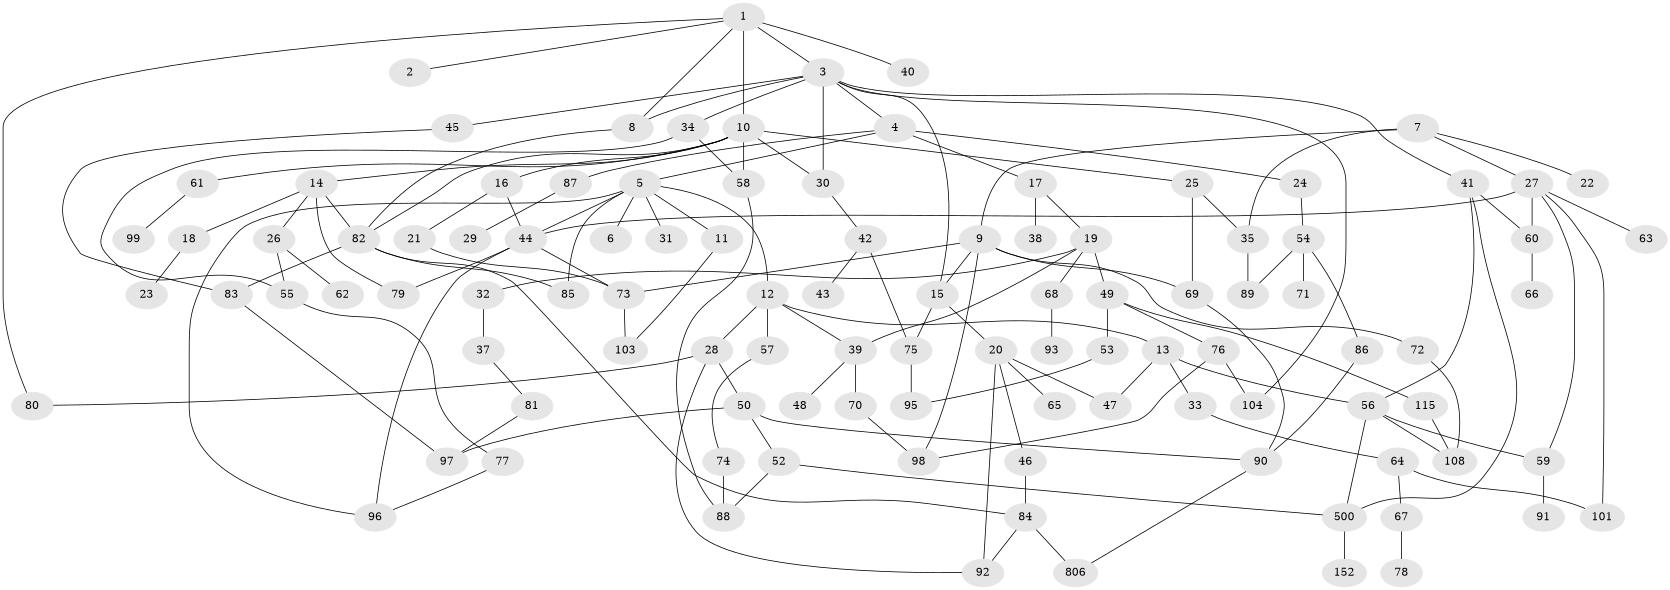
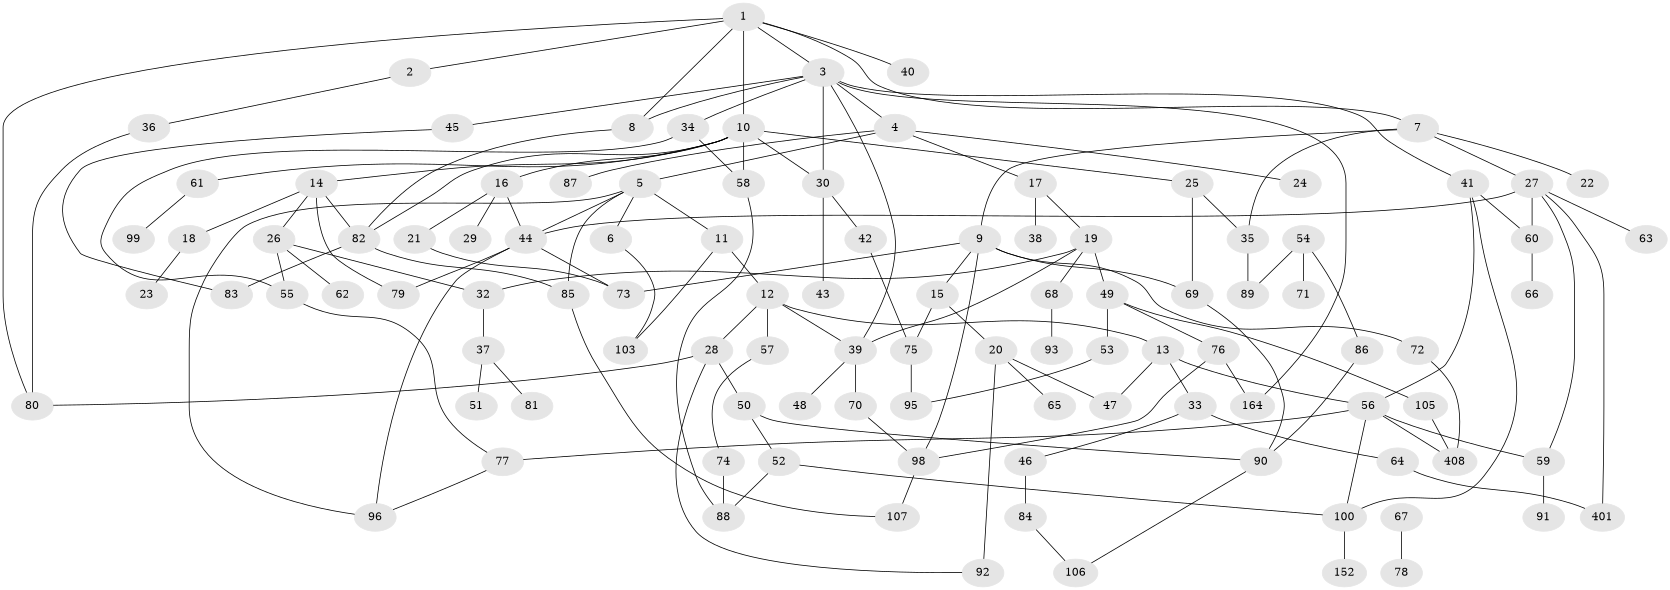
edge "1" -- "7": added
node "36": added
edge "3" -- "15": now "3" -- "39"
edge "24" -- "54": removed
edge "5" -- "12": now "11" -- "12"
edge "87" -- "29": now "16" -- "29"
node "31": removed
edge "26" -- "32": added
edge "42" -- "43": now "30" -- "43"
edge "73" -- "103": now "6" -- "103"
node "51": added
edge "20" -- "46": now "33" -- "46"
node "104": label "104" -> "164"
node "115": label "115" -> "105"
edge "56" -- "77": added
edge "82" -- "84": removed
node "97": removed
node "108": label "108" -> "408"
edge "64" -- "67": removed
node "107": added
node "500": label "500" -> "100"
node "101": label "101" -> "401"
edge "84" -- "92": removed
node "806": label "806" -> "106"
